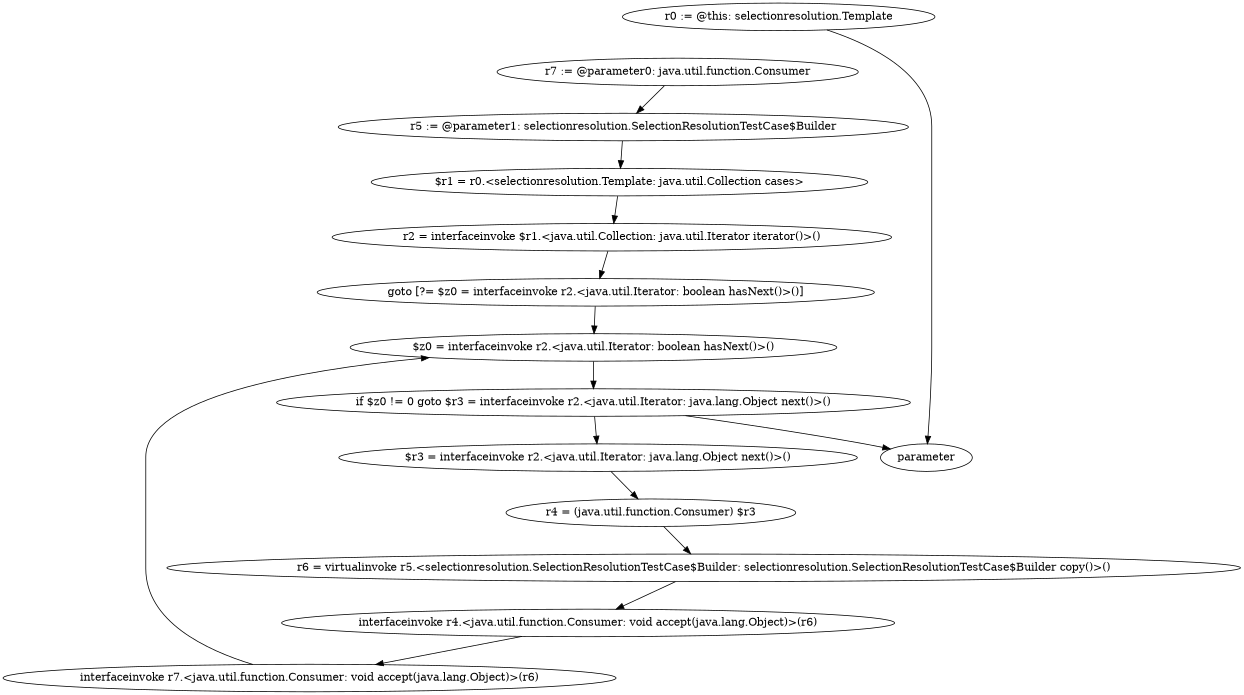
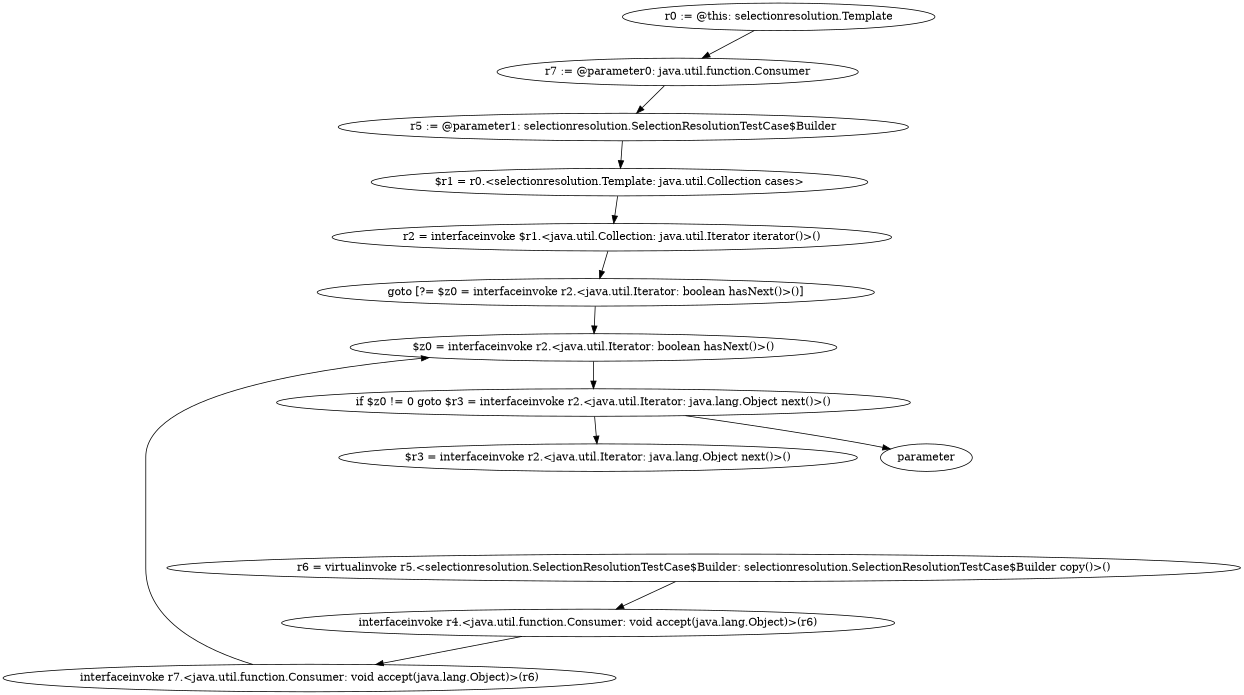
edge "r0 := @this: selectionresolution.Template" -> "parameter": now "r0 := @this: selectionresolution.Template" -> "r7 := @parameter0: java.util.function.Consumer"
node "r4 = (java.util.function.Consumer) $r3": removed
